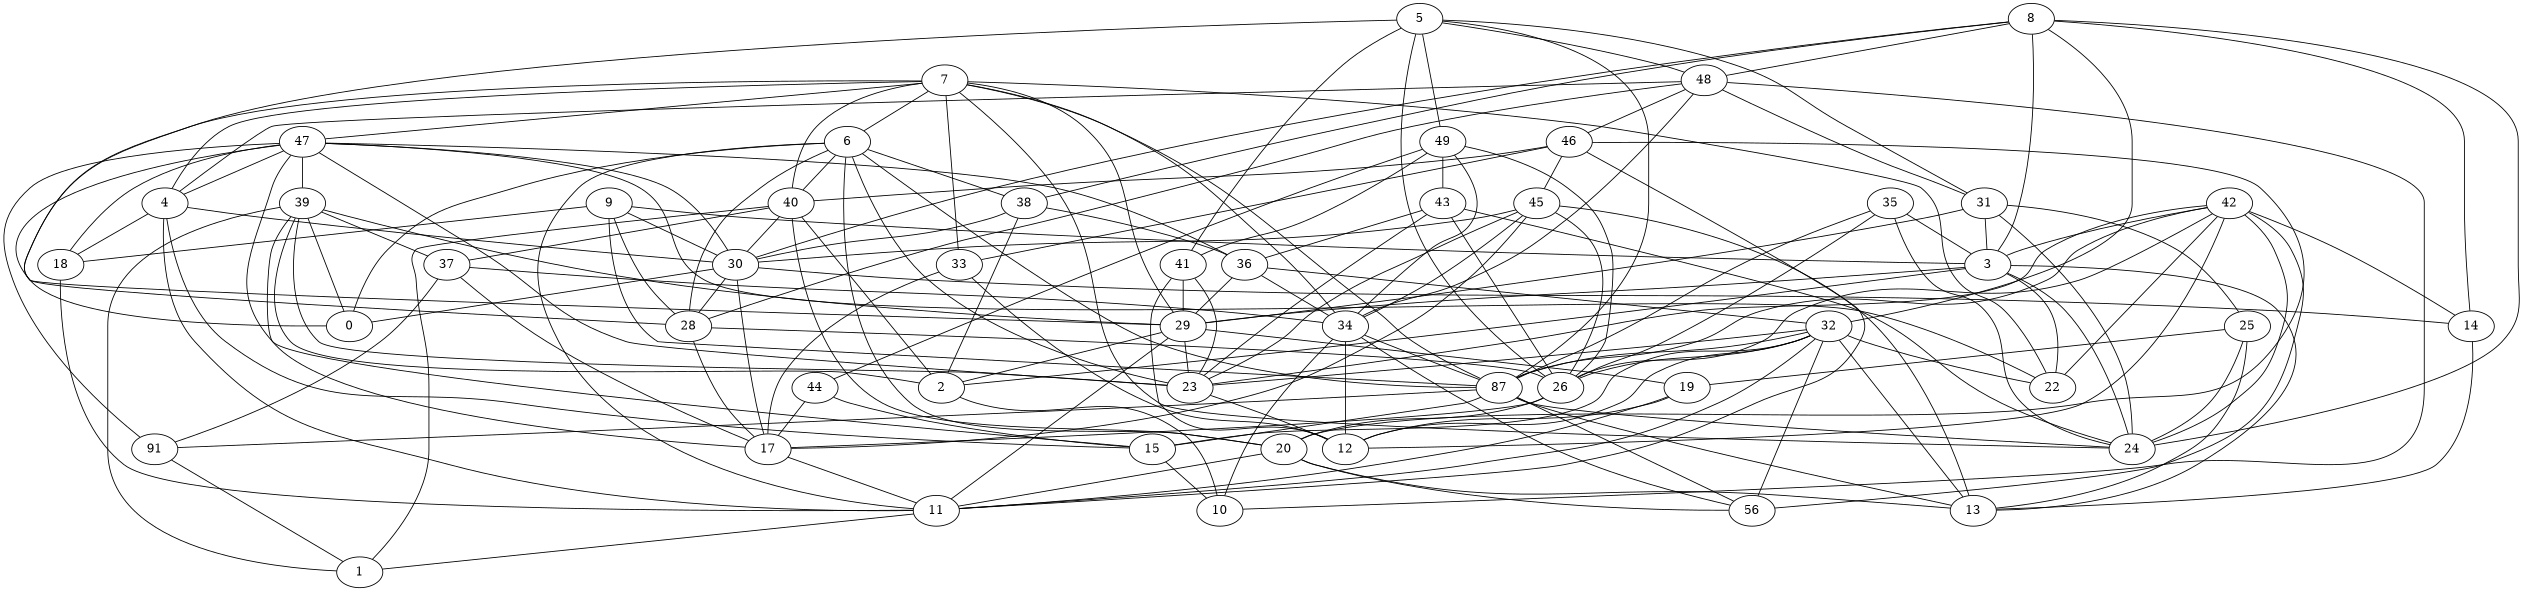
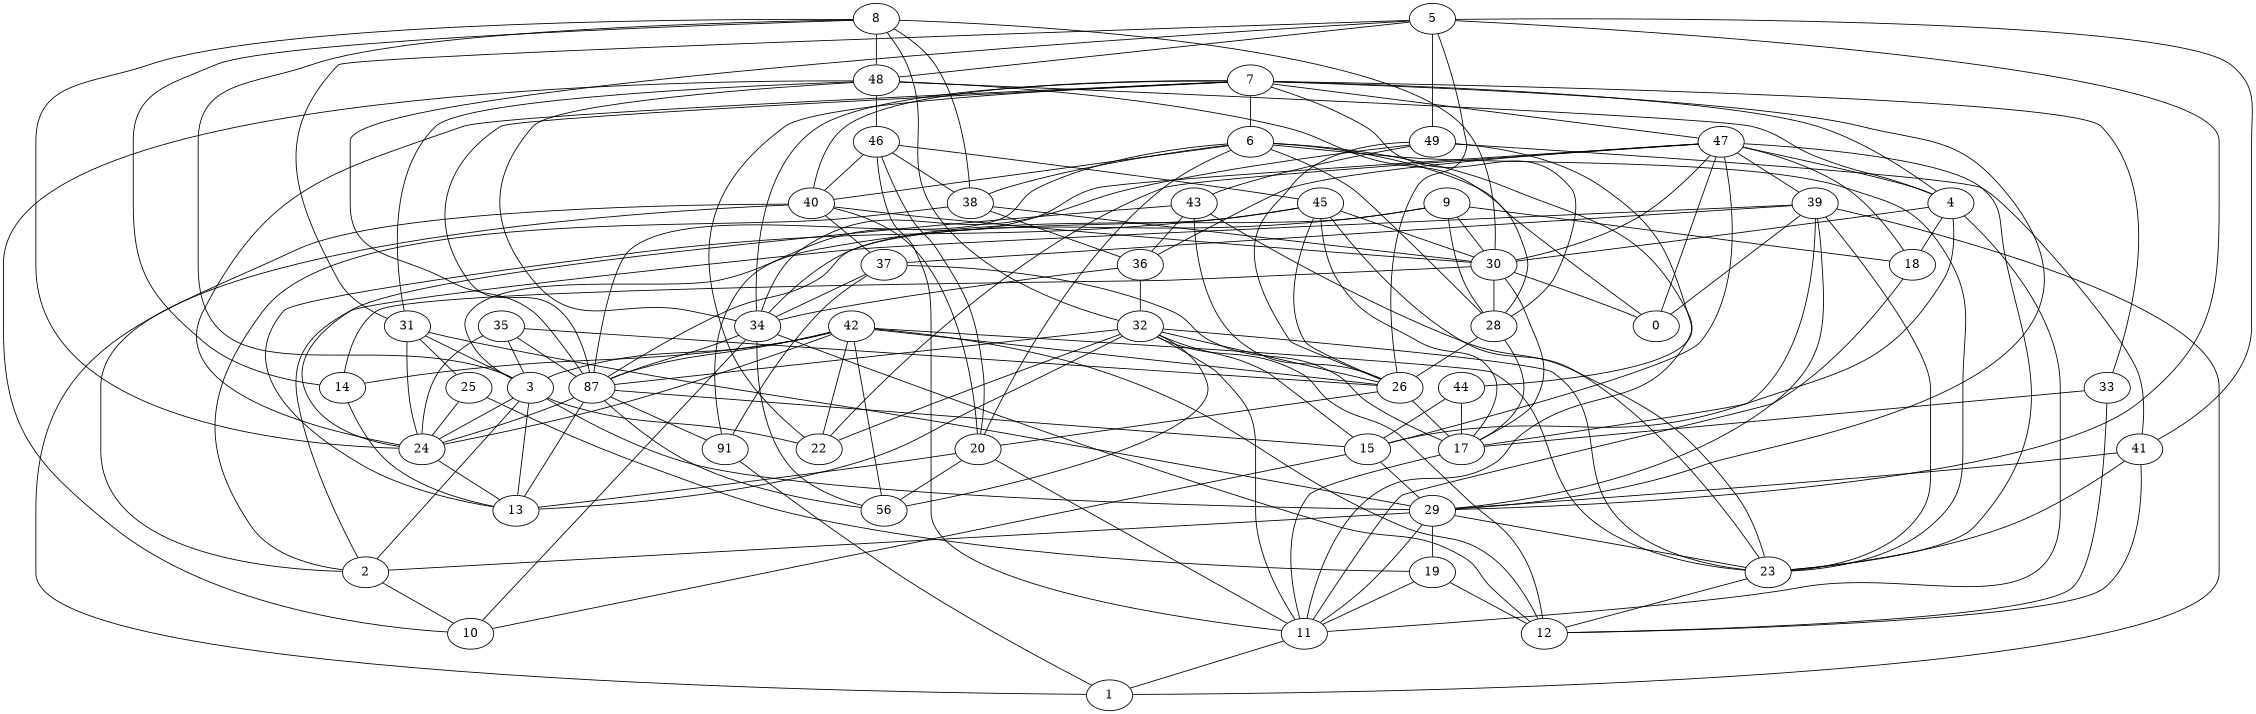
edge "46" -- "33": now "46" -- "38"
edge "36" -- "29": now "15" -- "29"
edge "25" -- "13": now "24" -- "13"
